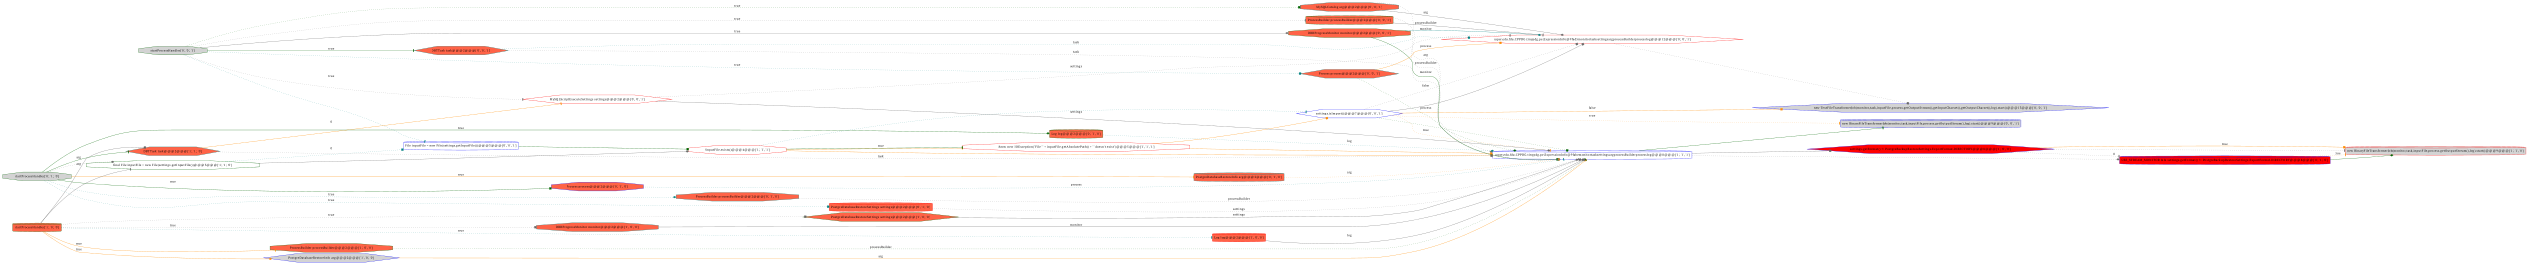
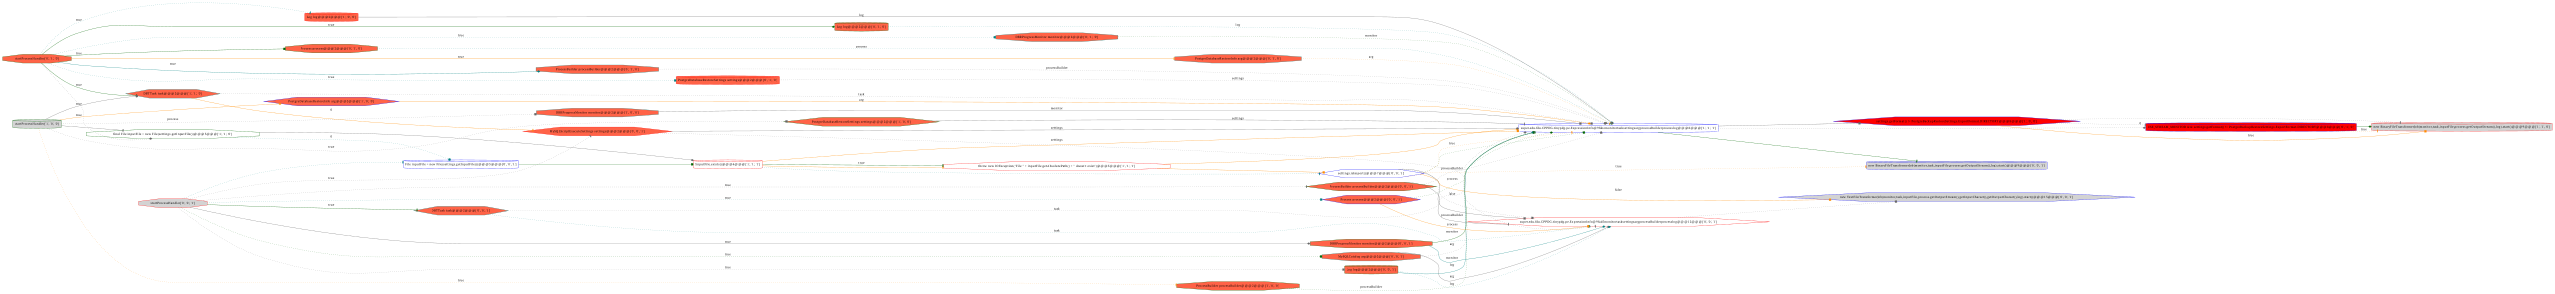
node "ProcessBuilder processBuilder@@@2@@@['0', '0', '1']": shape cylinder -> hexagon
node "DBRProgressMonitor monitor@@@2@@@['0', '1', '0']": added
node "startProcessHandler['0', '0', '1']": color darkgreen -> red
node "Process process@@@2@@@['0', '0', '1']": color teal -> blue
node "MySQLScriptExecuteSettings settings@@@2@@@['0', '0', '1']": fillcolor white -> tomato
node "!inputFile.exists()@@@4@@@['1', '1', '1']": shape octagon -> cylinder
edge "startProcessHandler['0', '1', '0']" -> "DBTTask task@@@2@@@['1', '1', '0']": label "arg" -> "true"
edge "startProcessHandler['1', '0', '0']" -> "DBTTask task@@@2@@@['1', '1', '0']": label "arg" -> "true"
node "startProcessHandler['0', '1', '0']": fillcolor lightgray -> tomato
node "PostgreDatabaseRestoreInfo arg@@@2@@@['0', '1', '0']": shape cylinder -> octagon
node "Process process@@@2@@@['0', '1', '0']": color blue -> darkgreen
edge "startProcessHandler['0', '1', '0']" -> "ProcessBuilder processBuilder@@@2@@@['0', '1', '0']": style dotted -> solid
edge "startProcessHandler['1', '0', '0']" -> "DBRProgressMonitor monitor@@@2@@@['1', '0', '0']": label "true" -> "process"
node "startProcessHandler['1', '0', '0']": fillcolor tomato -> lightgray
edge "startProcessHandler['1', '0', '0']" -> "Log log@@@2@@@['1', '0', '0']": now "startProcessHandler['0', '1', '0']" -> "Log log@@@2@@@['1', '0', '0']"
edge "startProcessHandler['1', '0', '0']" -> "ProcessBuilder processBuilder@@@2@@@['1', '0', '0']": style solid -> dotted
node "PostgreDatabaseRestoreInfo arg@@@2@@@['1', '0', '0']": fillcolor lightgray -> tomato
node "Log log@@@2@@@['0', '0', '1']": added
